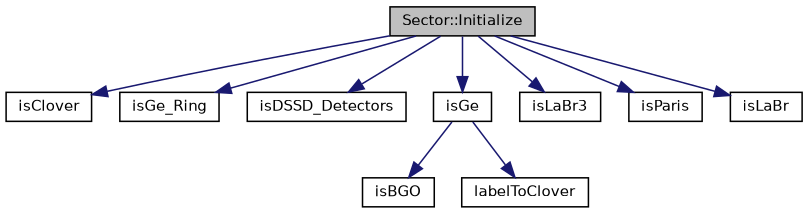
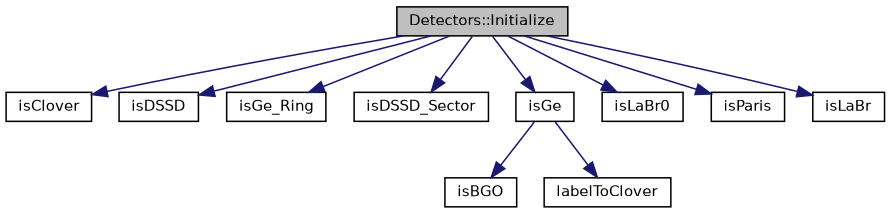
node "Sector::Initialize": label "Sector::Initialize" -> "Detectors::Initialize"
node "isDSSD": added
node "isDSSD_Detectors": label "isDSSD_Detectors" -> "isDSSD_Sector"
node "isLaBr3": label "isLaBr3" -> "isLaBr0"
